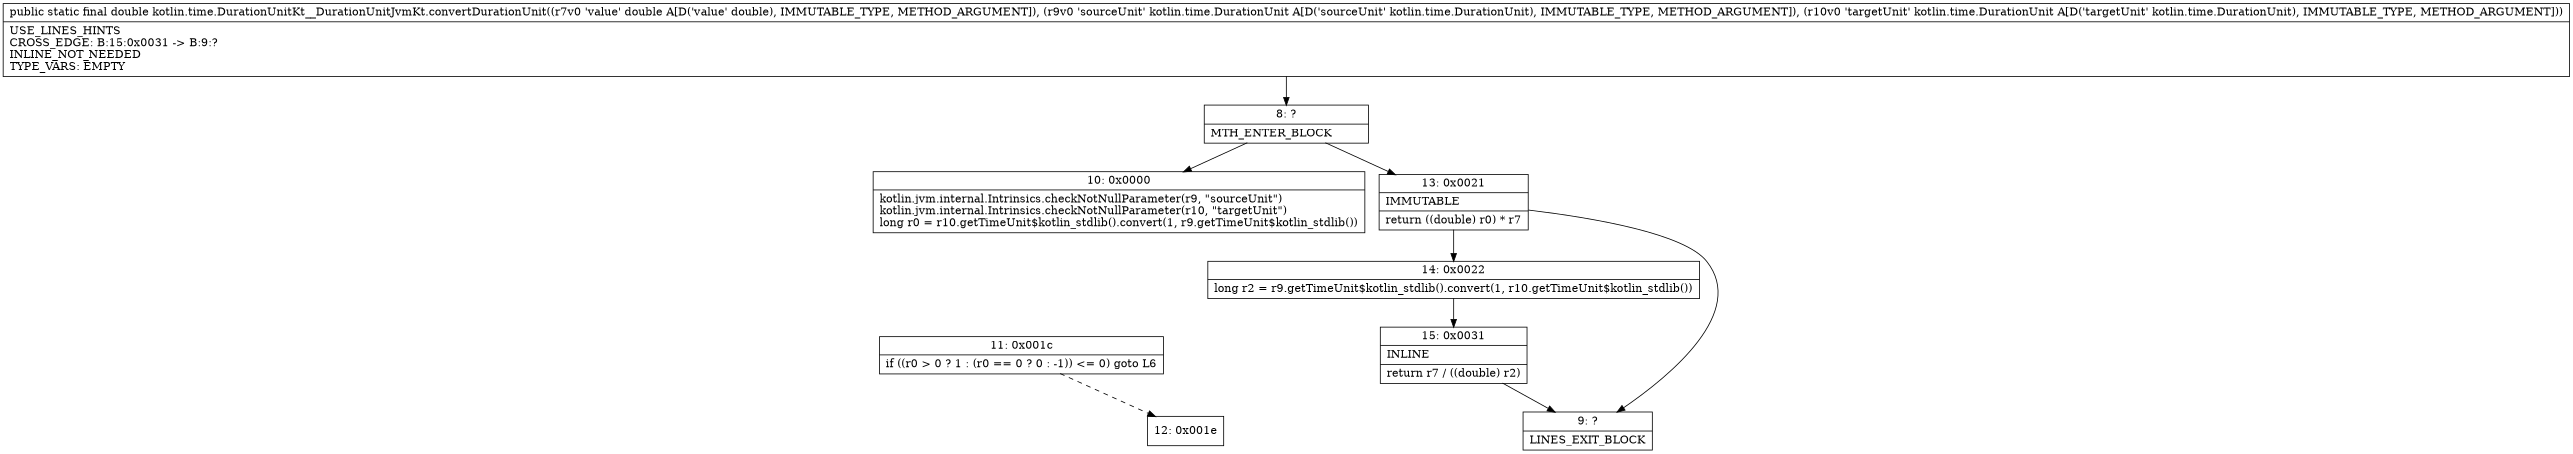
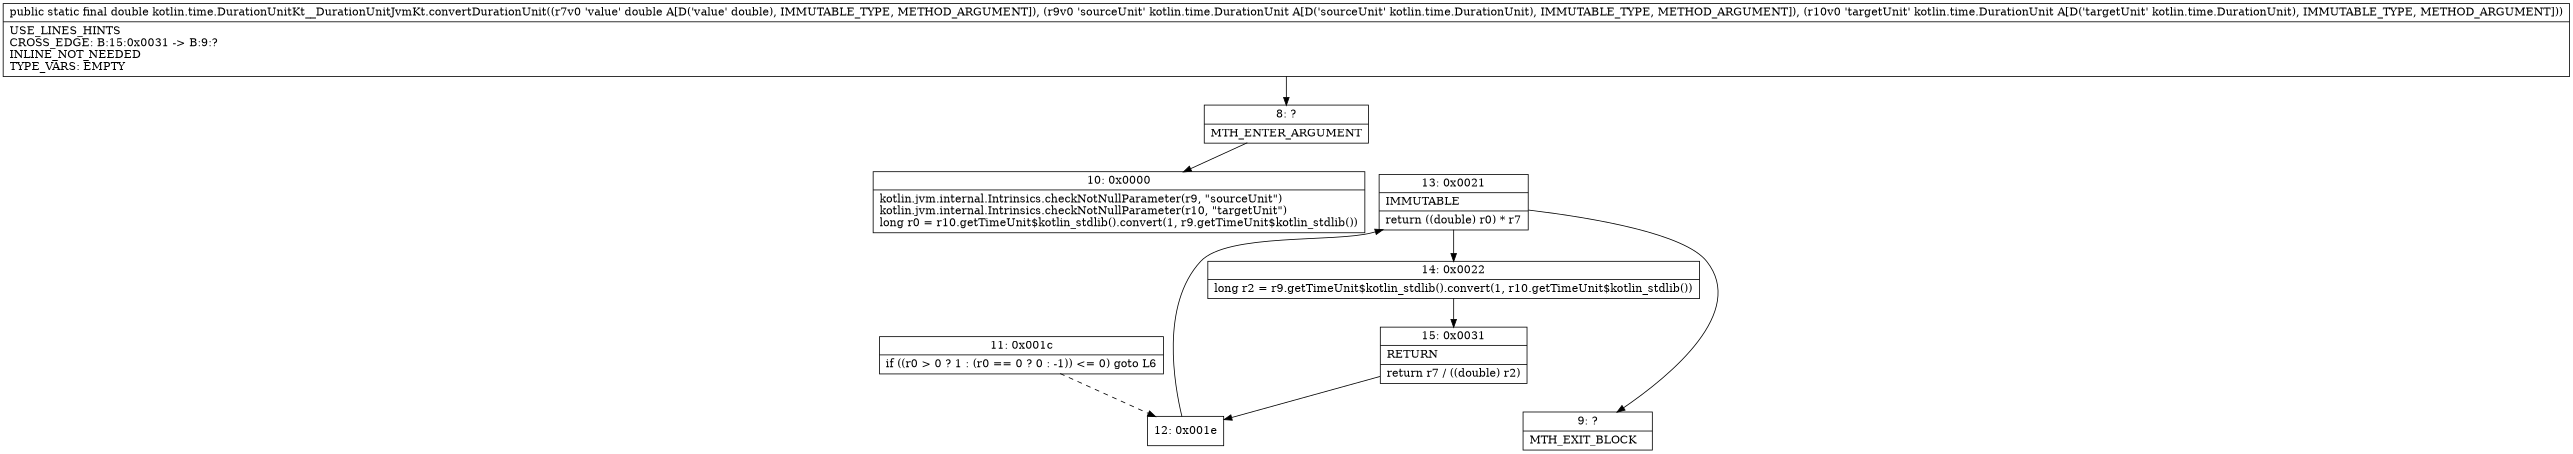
node "8: ?": text "MTH_ENTER_BLOCK" -> "MTH_ENTER_ARGUMENT"
edge "8: ?" -> "13: 0x0021": now "12: 0x001e" -> "13: 0x0021"
node "15: 0x0031": text "INLINE" -> "RETURN"
edge "15: 0x0031" -> "9: ?": now "15: 0x0031" -> "12: 0x001e"
node "9: ?": text "LINES_EXIT_BLOCK" -> "MTH_EXIT_BLOCK"
